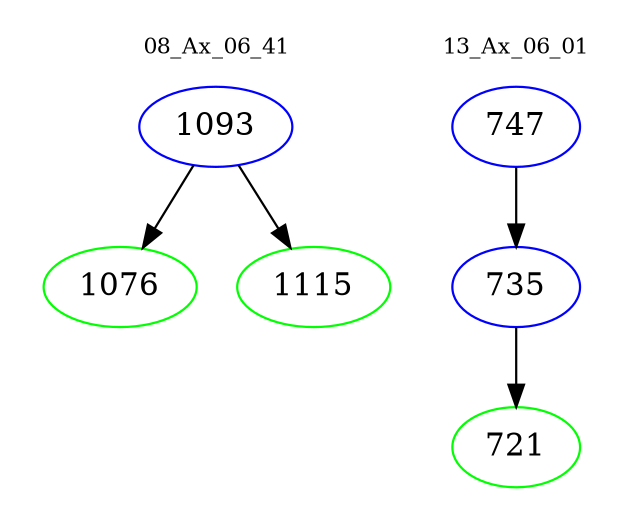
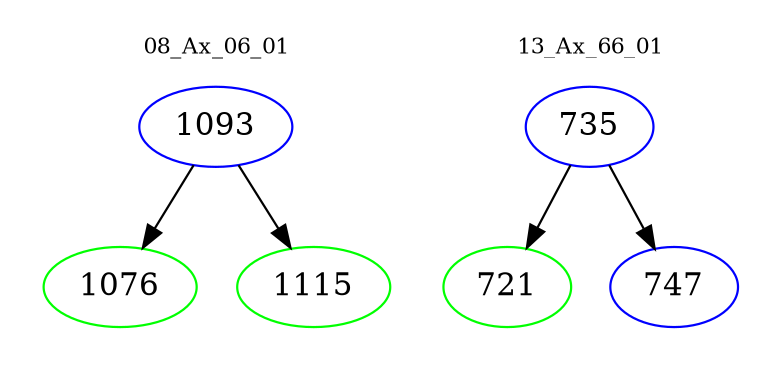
cluster "08_Ax_06_41": label "08_Ax_06_41" -> "08_Ax_06_01"
cluster "13_Ax_06_01": label "13_Ax_06_01" -> "13_Ax_66_01"
edge "747" -> "735": reversed
